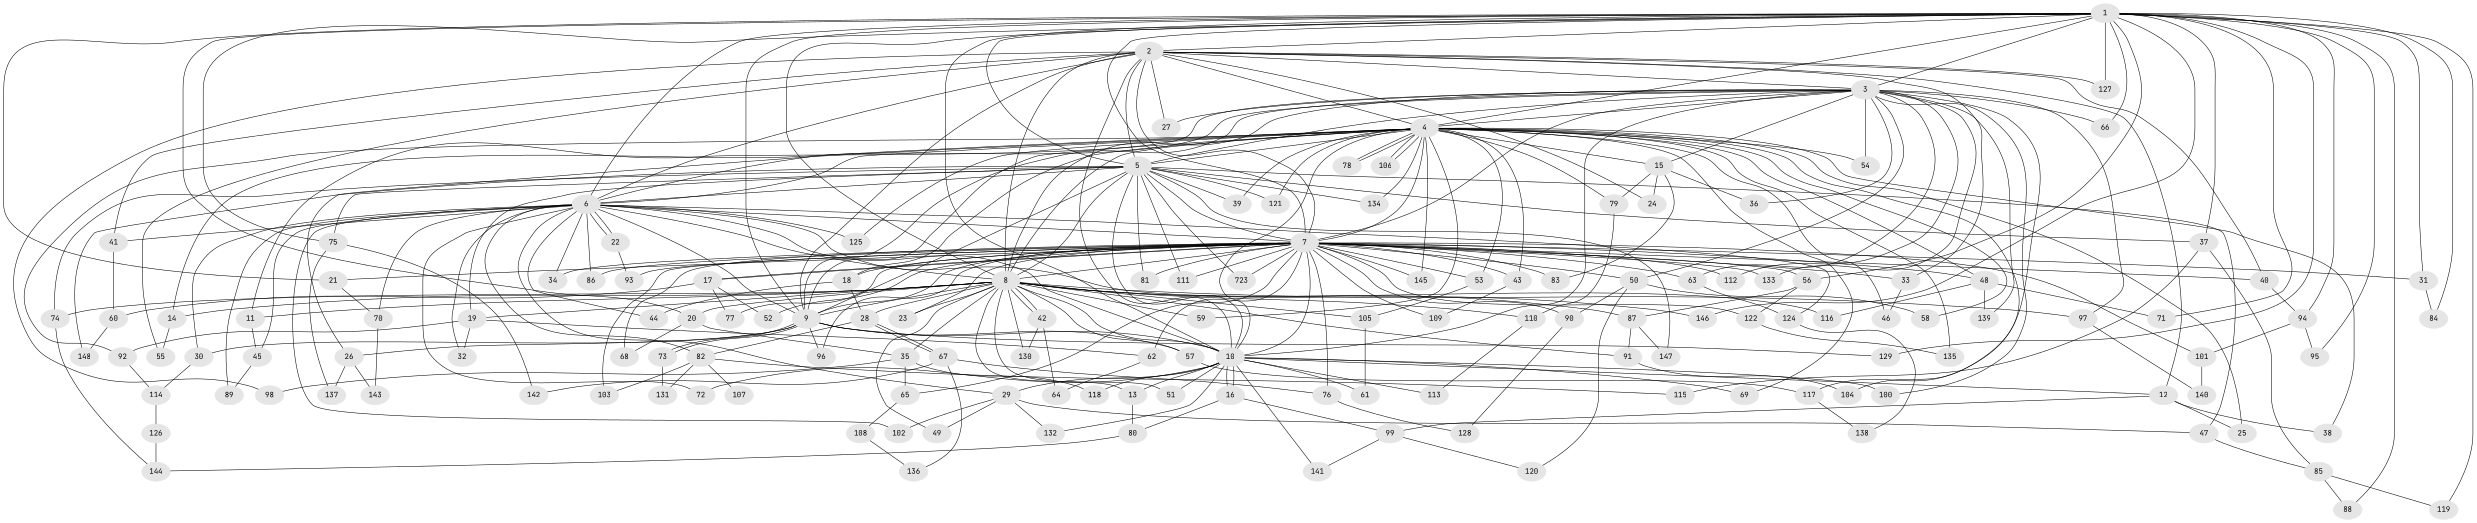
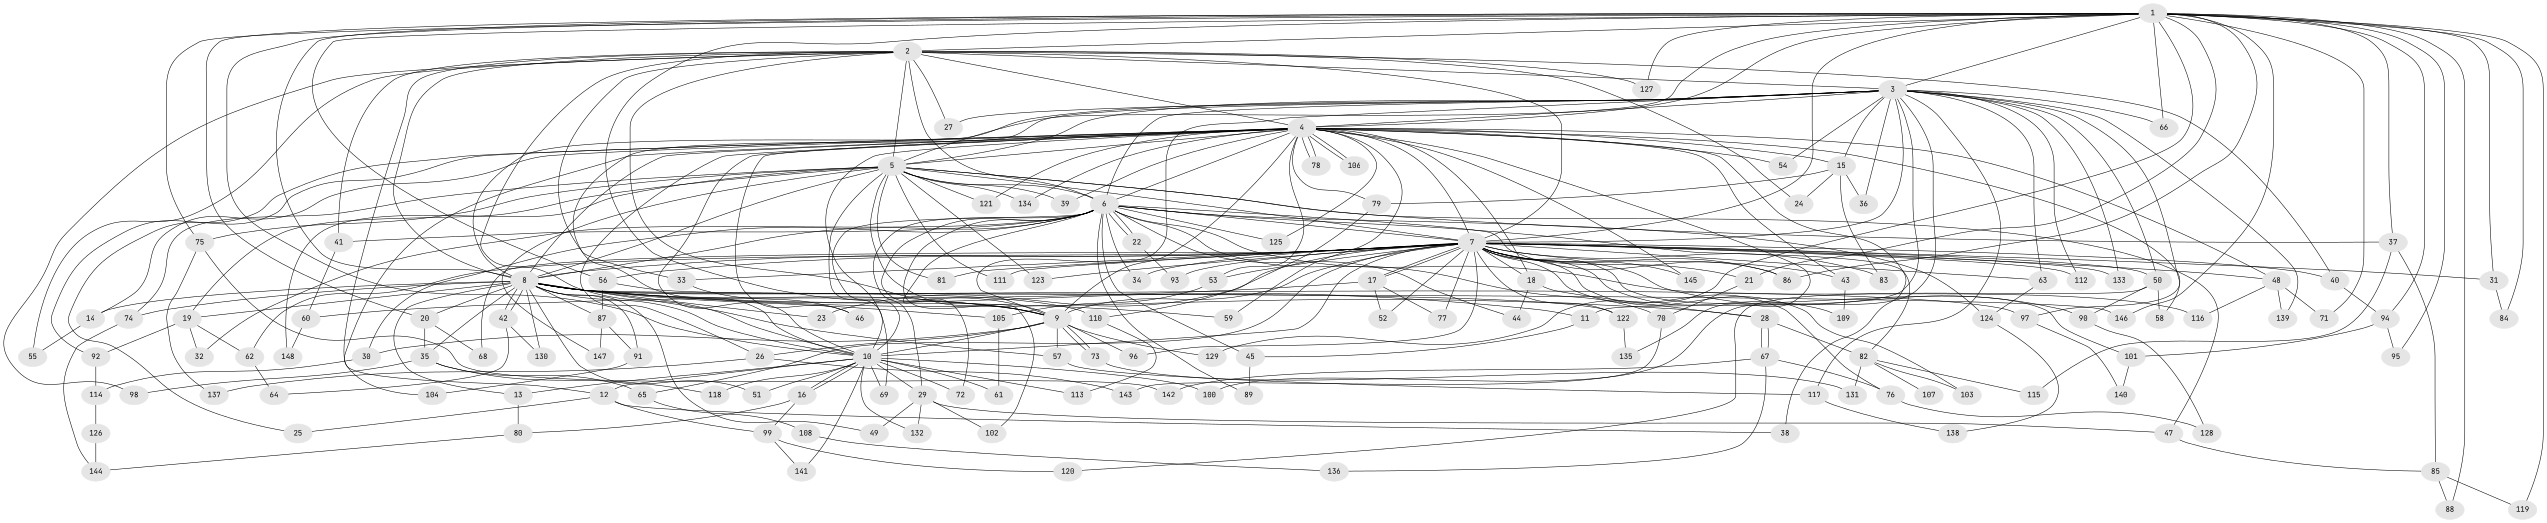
edge "1" -- "6": now "1" -- "86"
node "723": label "723" -> "123"
